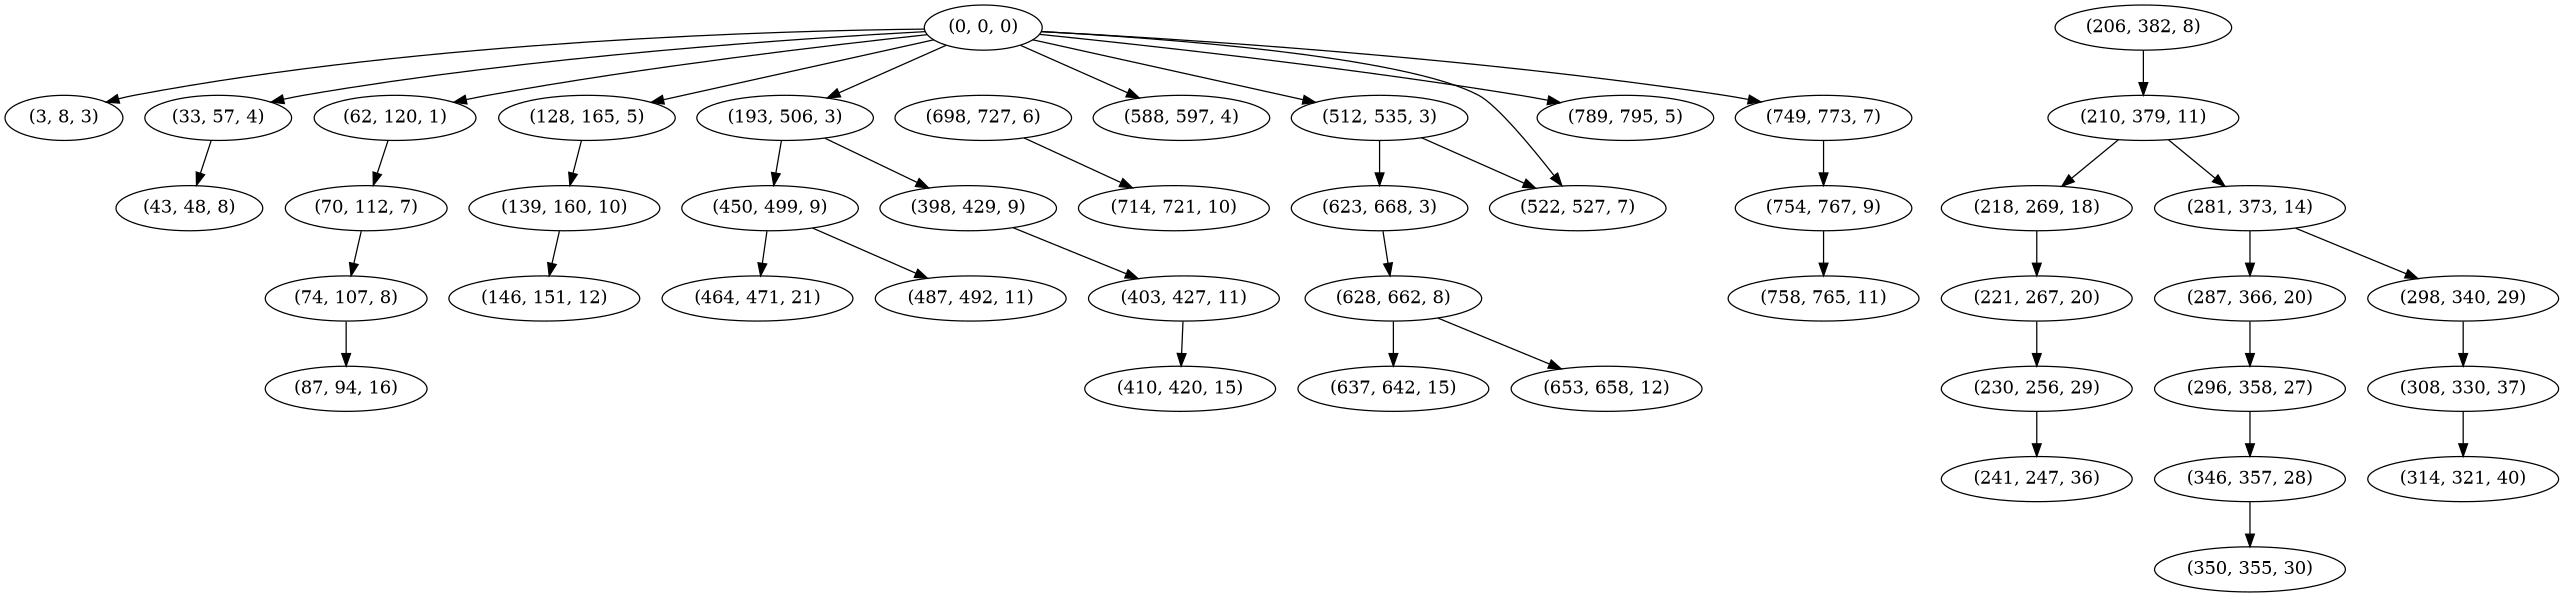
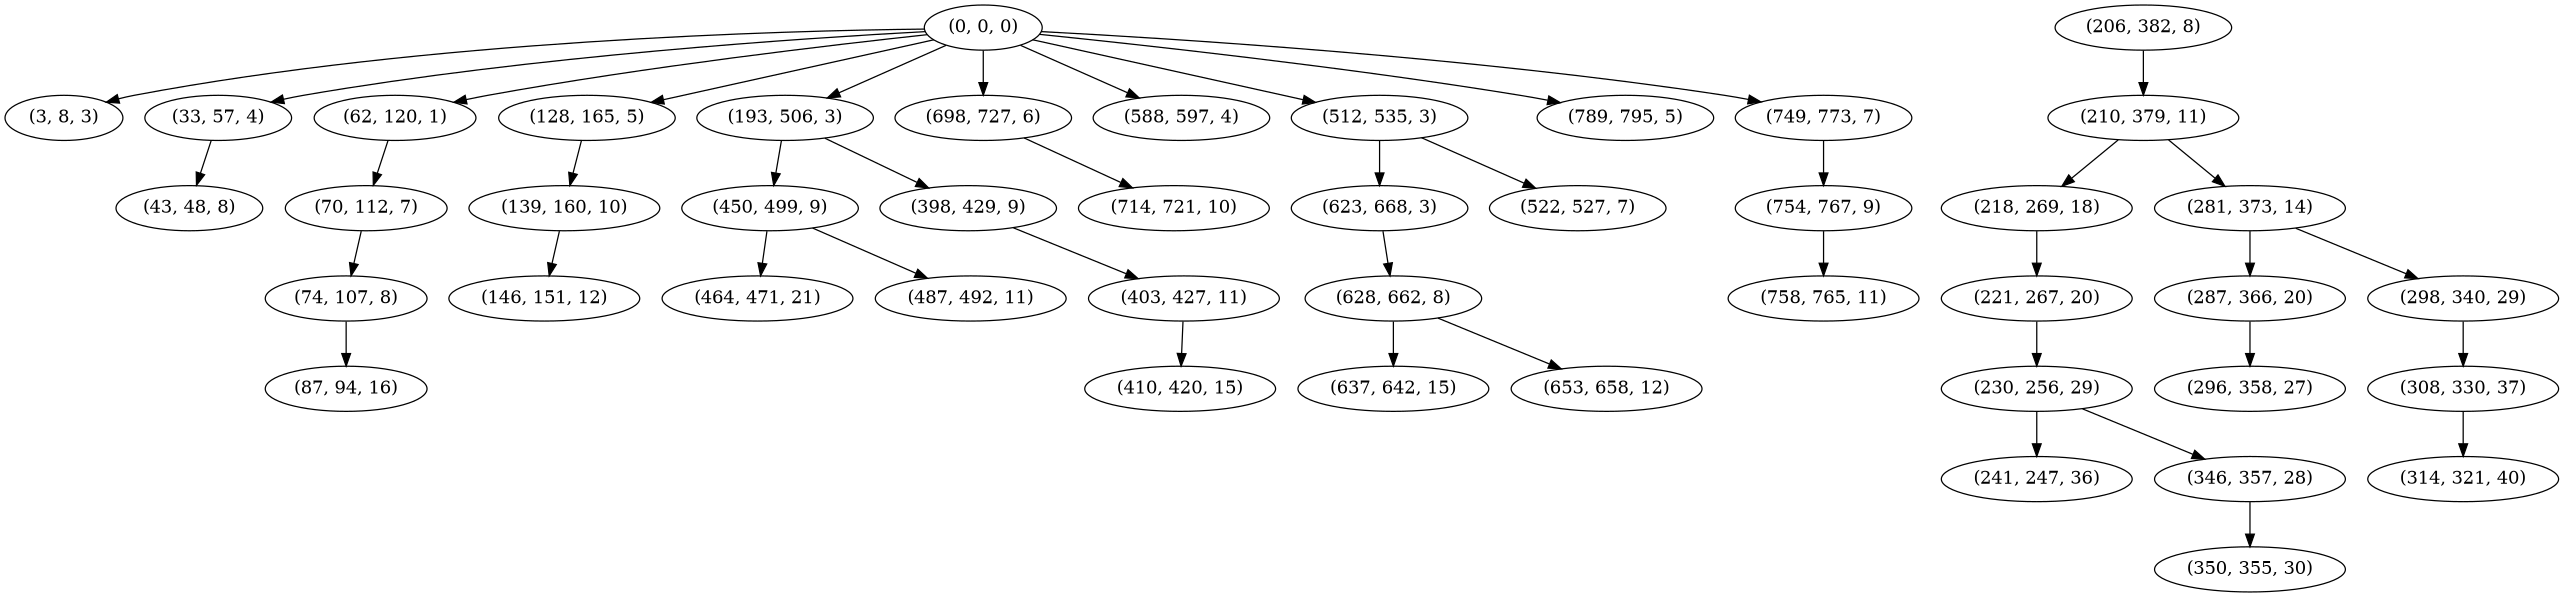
edge "(0, 0, 0)" -> "(522, 527, 7)": now "(0, 0, 0)" -> "(698, 727, 6)"
edge "(296, 358, 27)" -> "(346, 357, 28)": now "(230, 256, 29)" -> "(346, 357, 28)"
